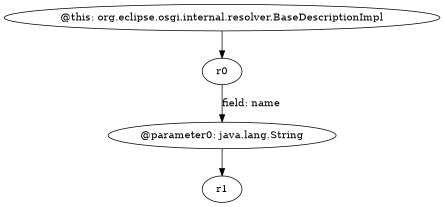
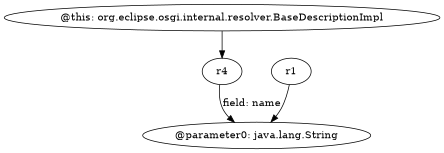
node "r0": label "r0" -> "r4"
edge "@parameter0: java.lang.String" -> "r1": reversed
